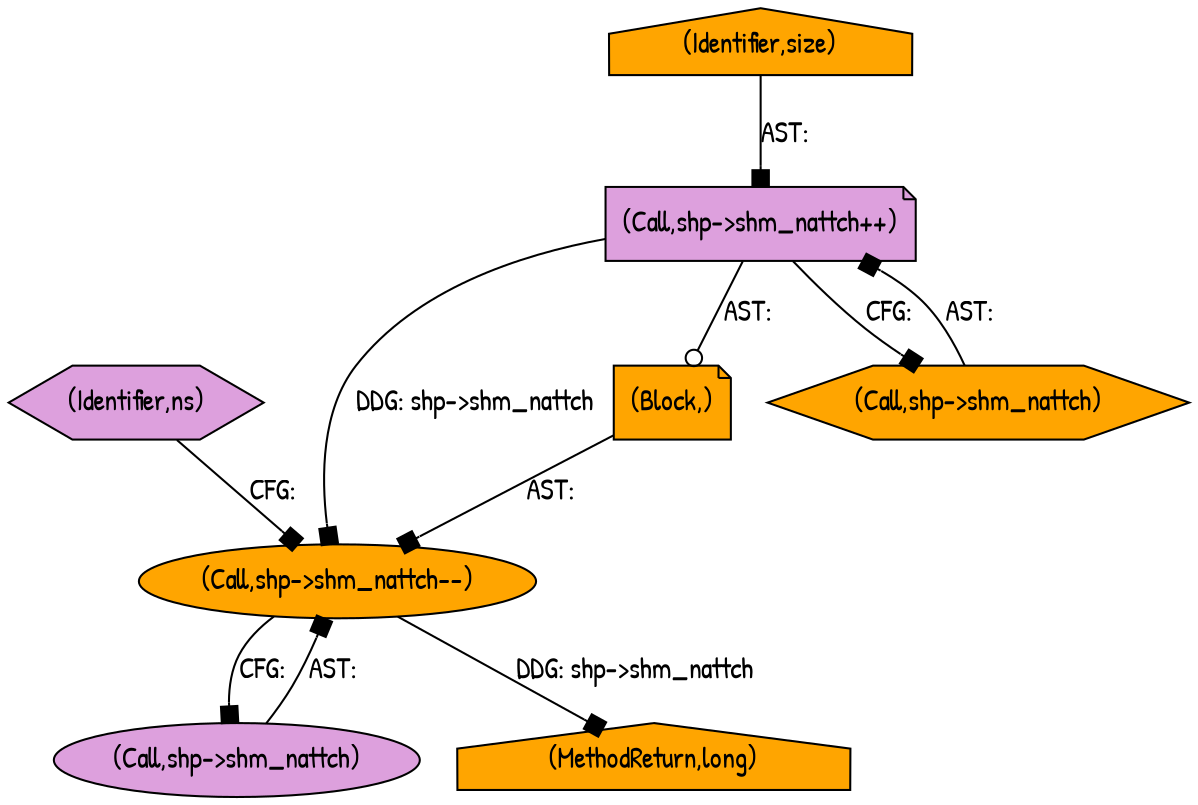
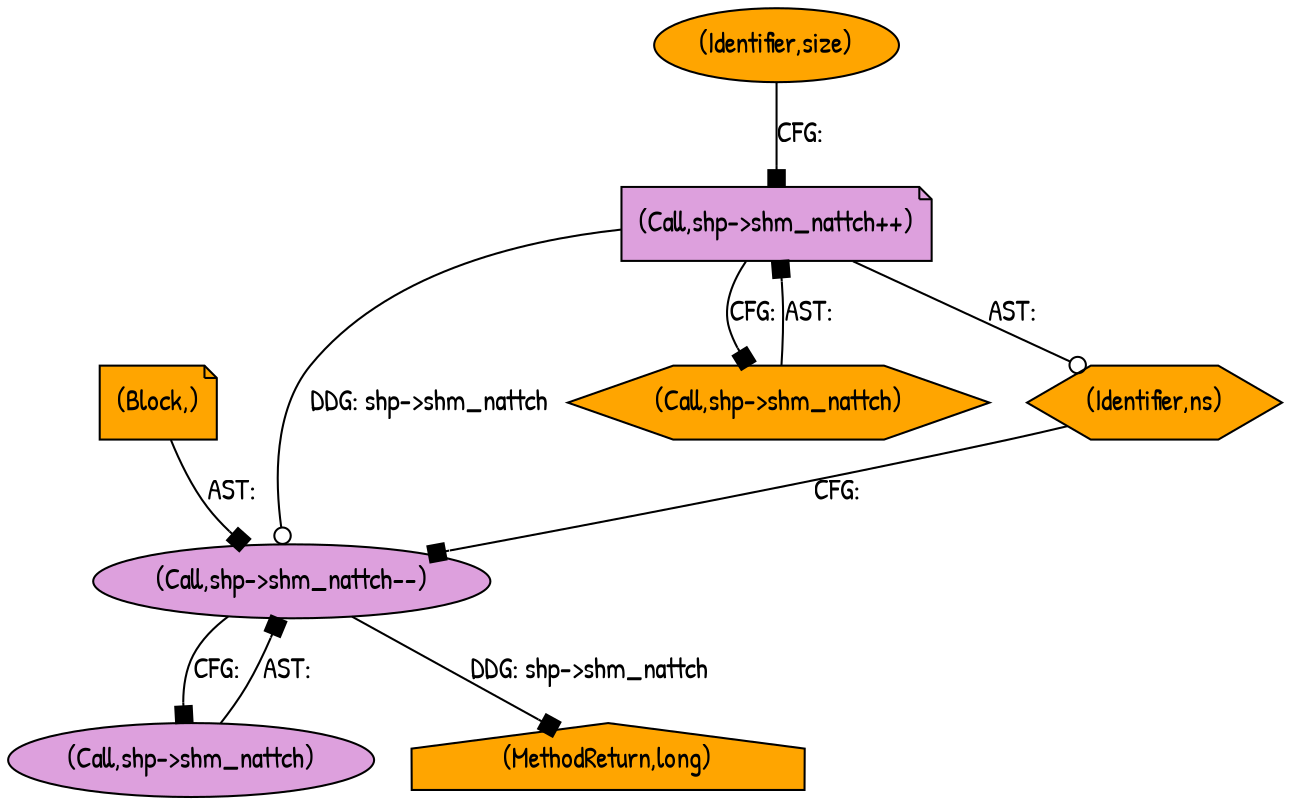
node "(Identifier,size)": shape house -> ellipse
edge "(Identifier,size)" -> "(Call,shp->shm_nattch++)": label "AST: " -> "CFG: "
edge "(Call,shp->shm_nattch++)" -> "(Block,)": now "(Call,shp->shm_nattch++)" -> "(Identifier,ns)"
edge "(Call,shp->shm_nattch++)" -> "(Call,shp->shm_nattch--)": arrowhead box -> odot
node "(Identifier,ns)": fillcolor plum -> orange
node "(Call,shp->shm_nattch--)": fillcolor orange -> plum
